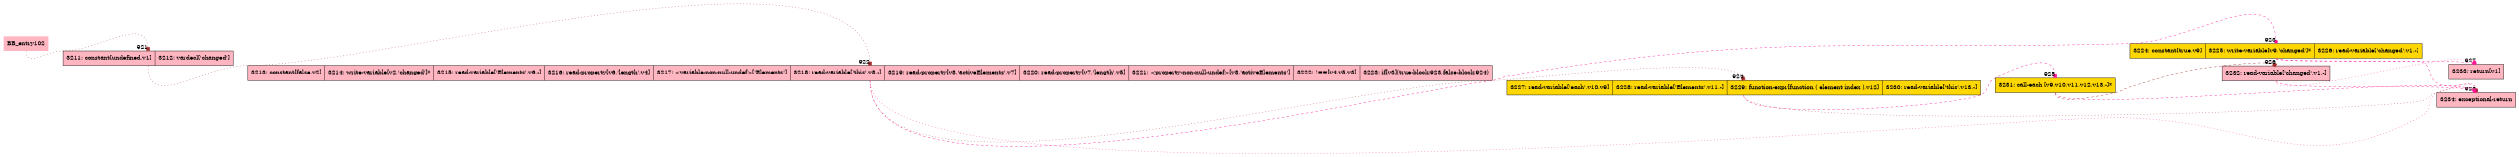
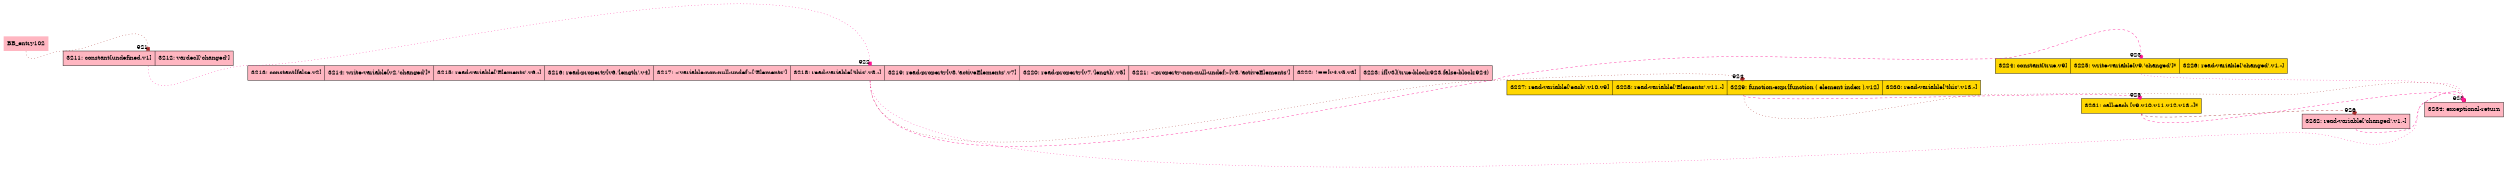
edge "3211: constant[undefined,v1]" -> "3213: constant[false,v2]": color brown -> deeppink
edge "3224: constant[true,v9]" -> "3234: exceptional-return": style dashed -> dotted
node "3233: return[v1]": removed
